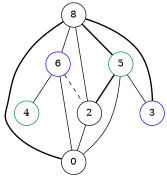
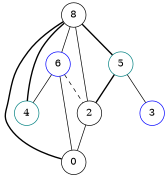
edge "8" -- "3": now "8" -- "4"
edge "5" -- "0": removed
